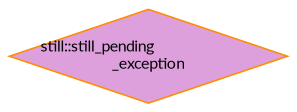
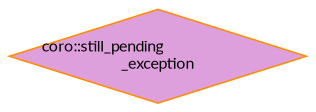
node "still::still_pending _exception": label "still::still_pending _exception" -> "coro::still_pending _exception"
